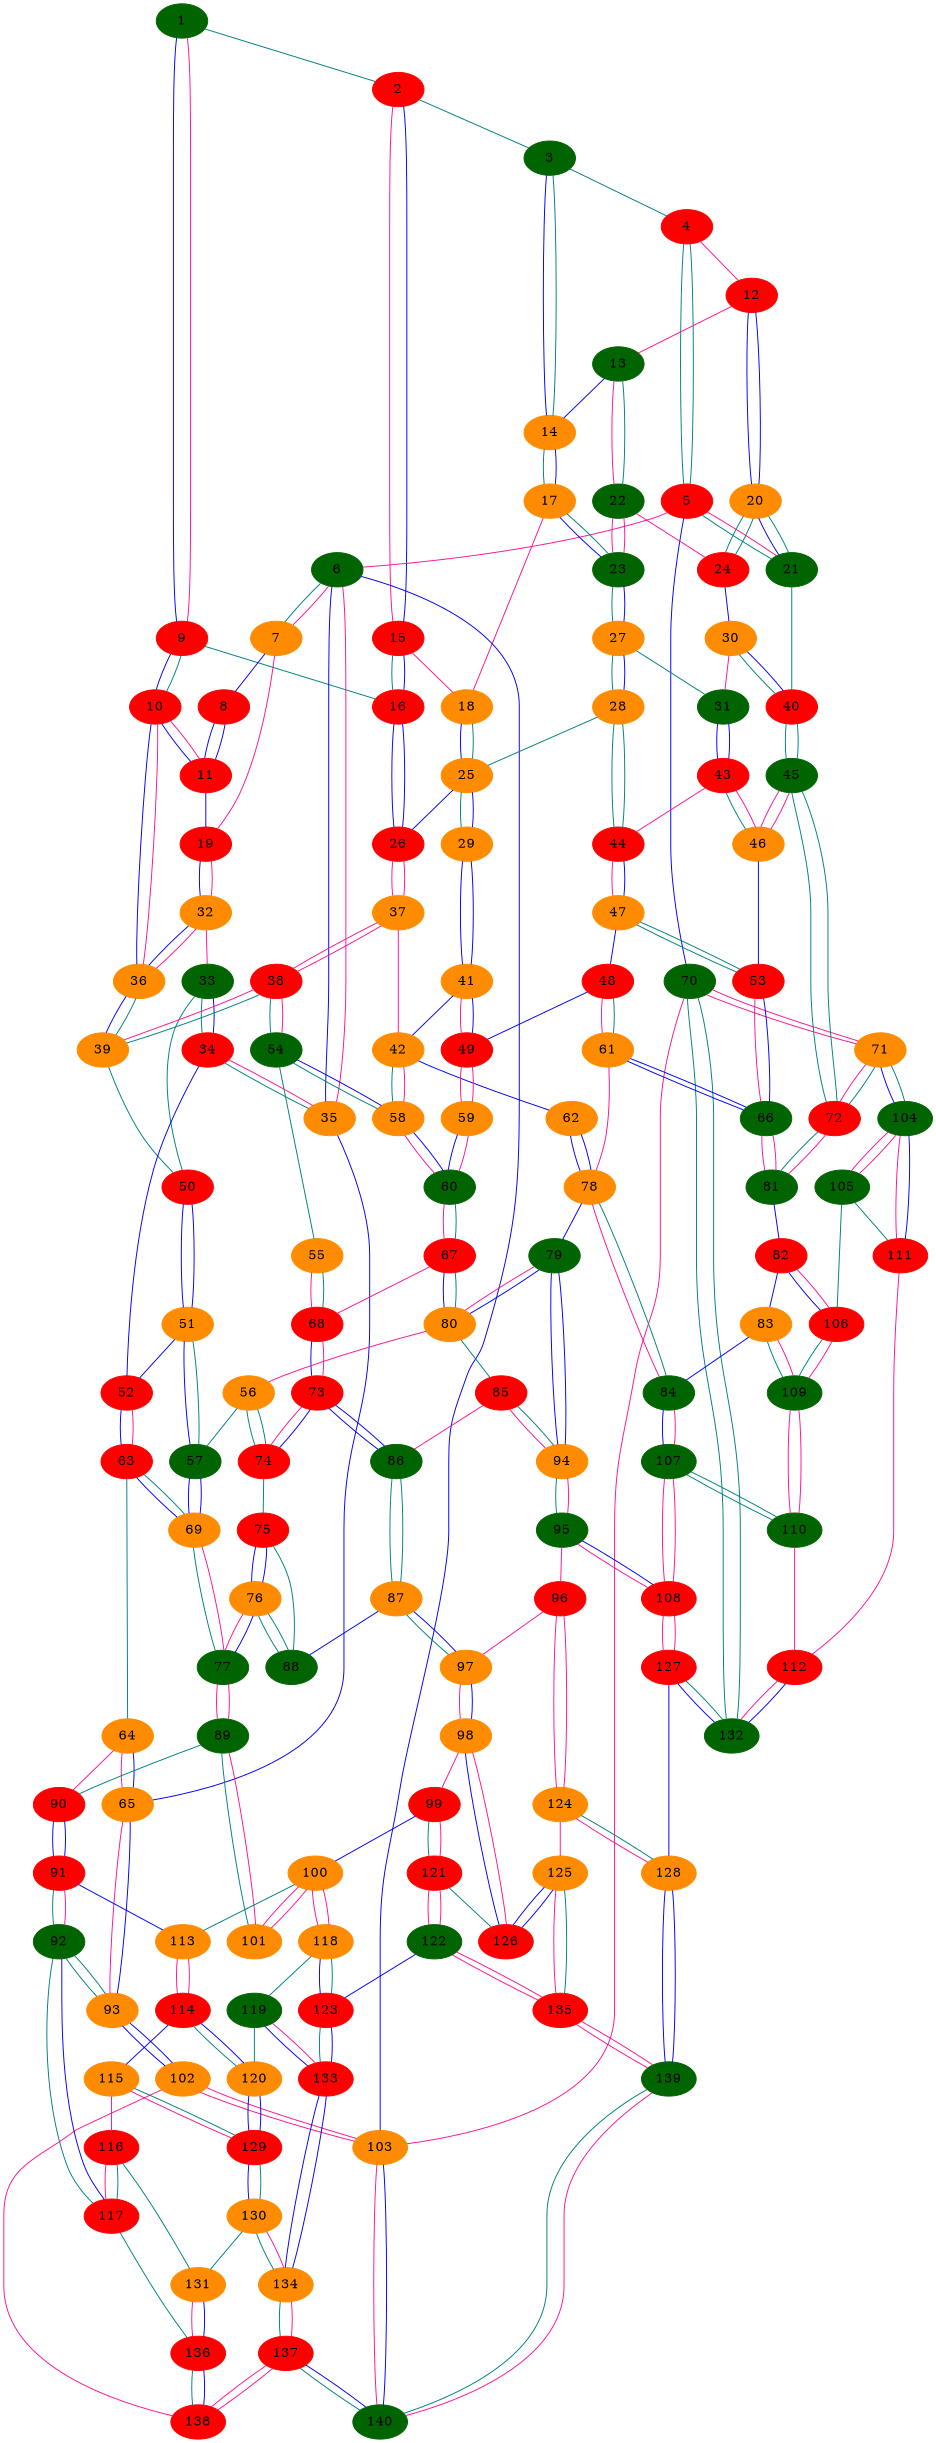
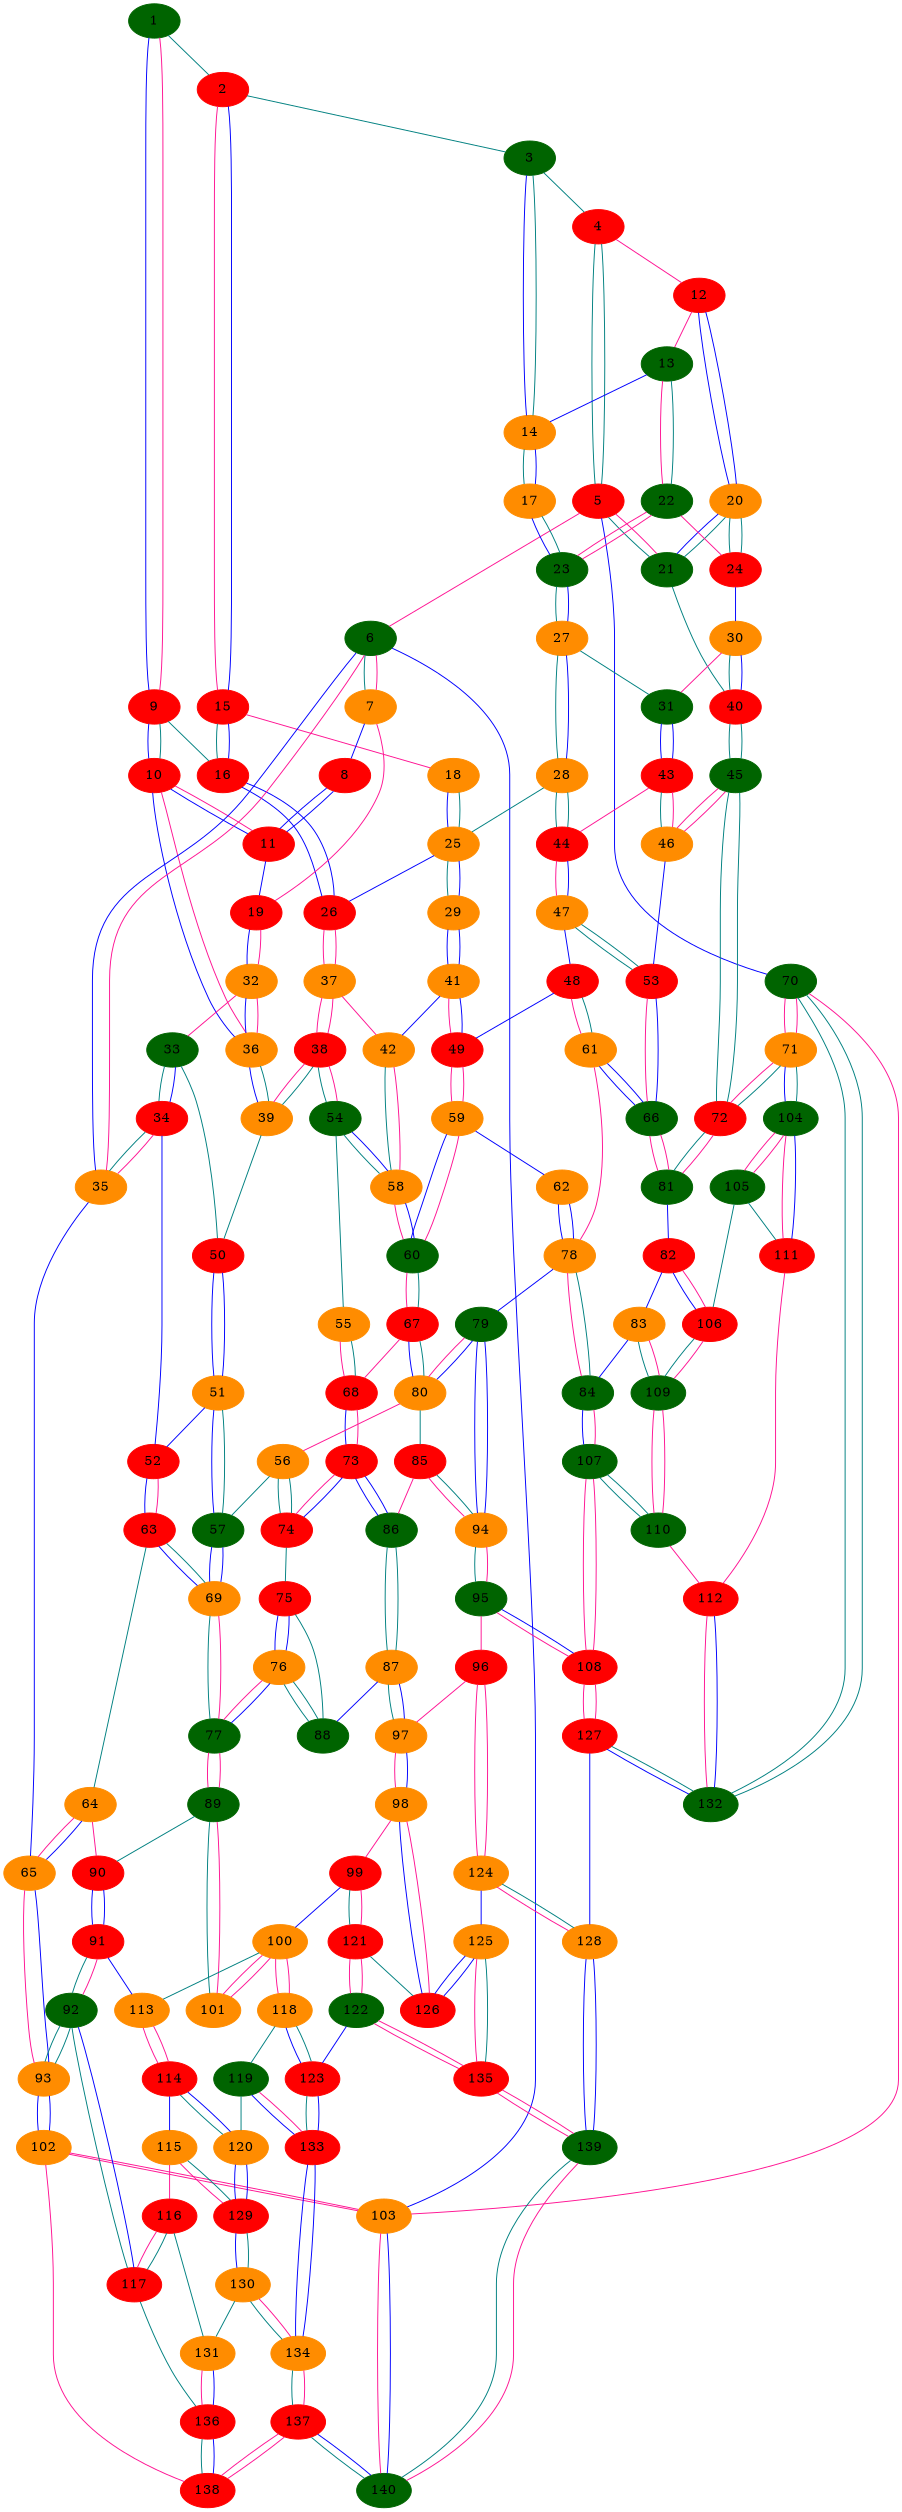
edge "17" -- "18": removed
edge "42" -- "62": now "59" -- "62"
edge "124" -- "125": color deeppink -> blue
